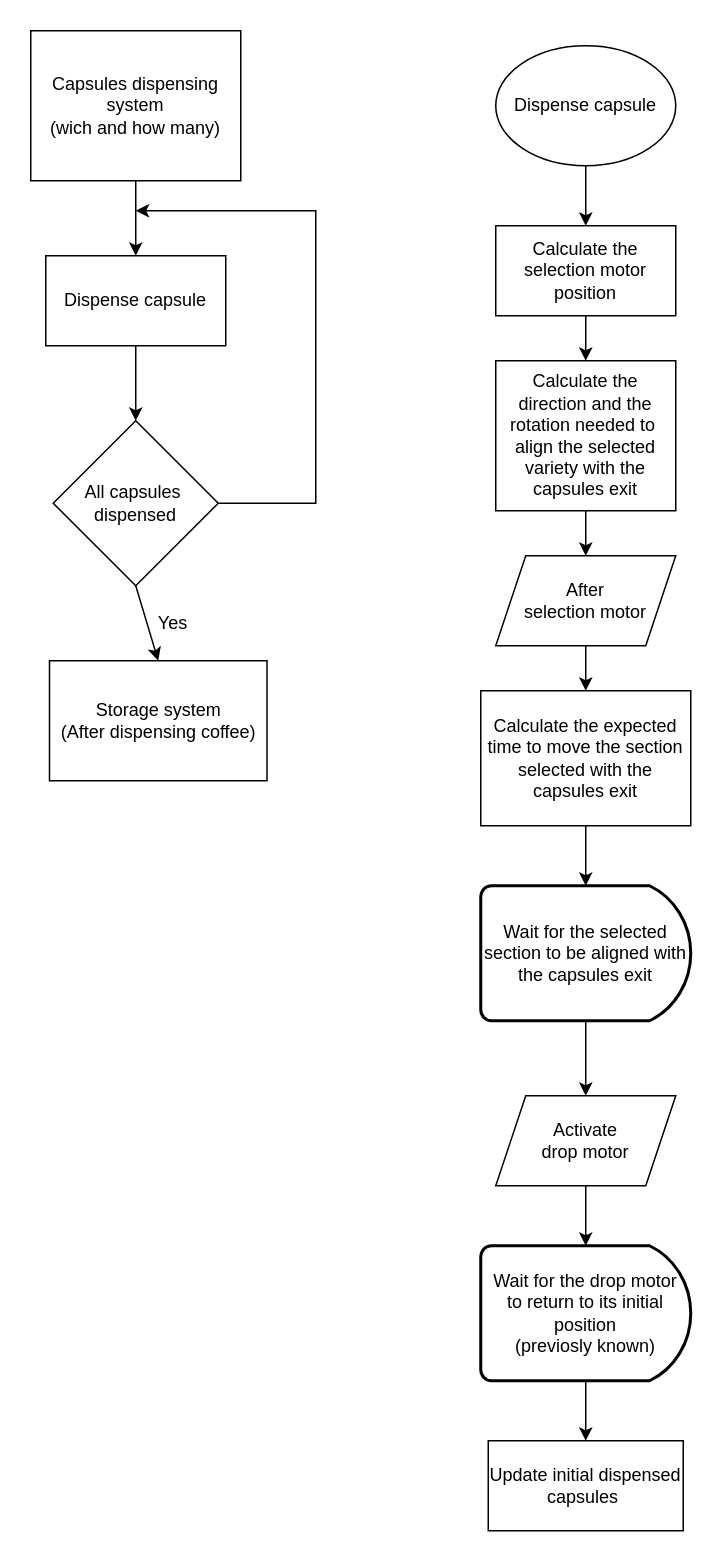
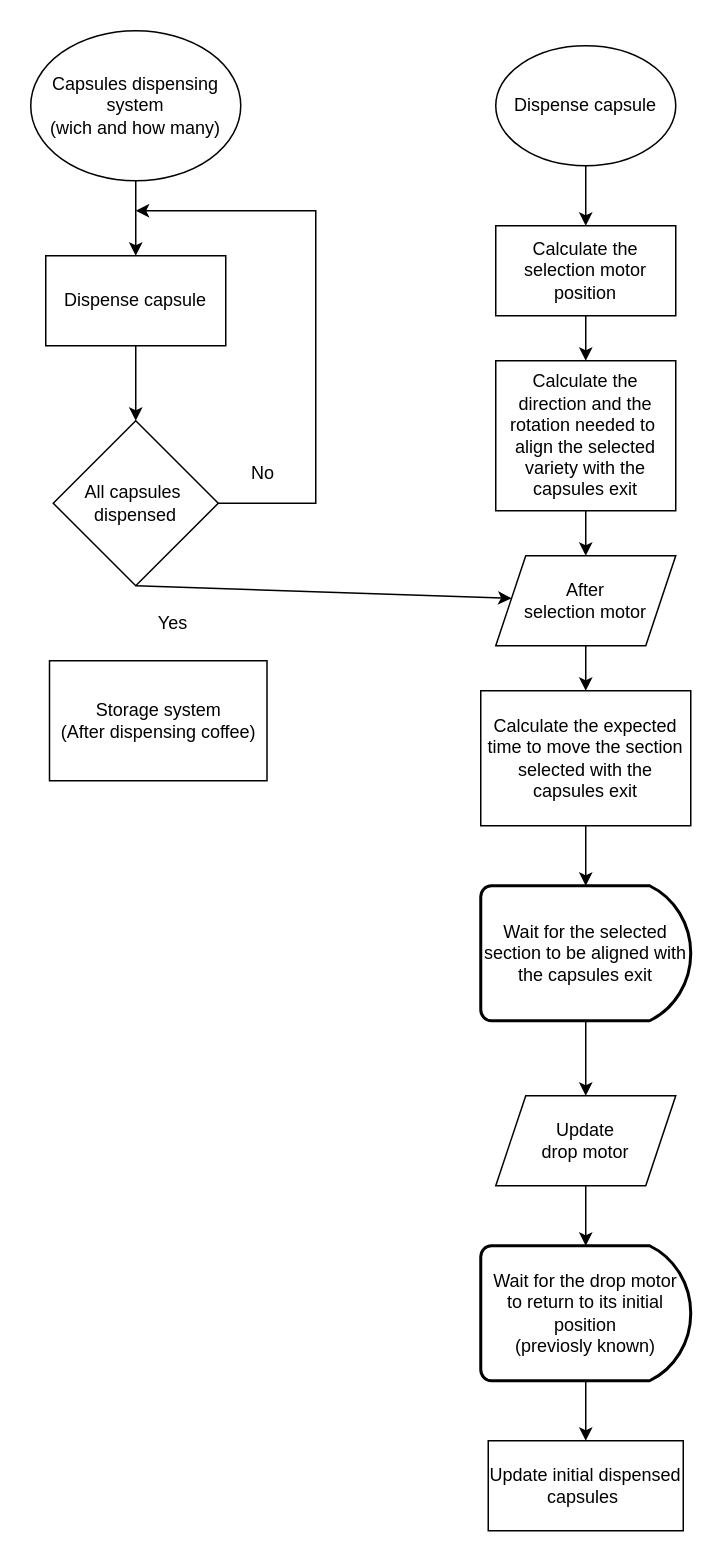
node "Capsules dispensing system (wich and how many)": shape rectangle -> ellipse
node "No": added
edge "All capsules dispensed" -> "Storage system (After dispensing coffee)": now "All capsules dispensed" -> "After selection motor"
node "Activate drop motor": label "Activate drop motor" -> "Update drop motor"
